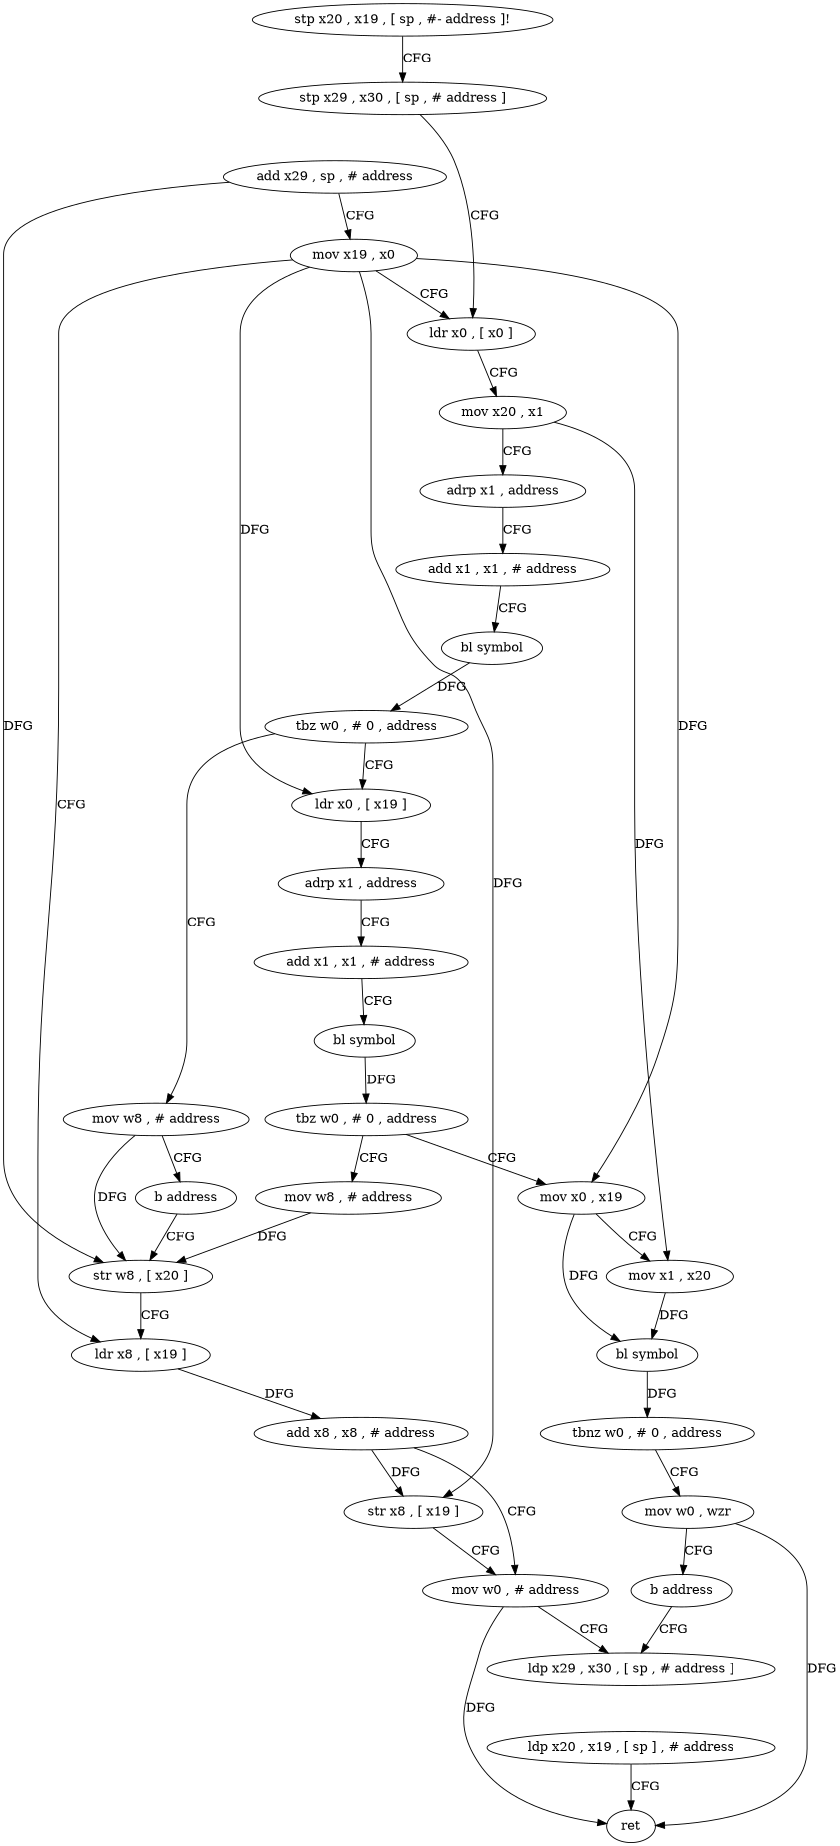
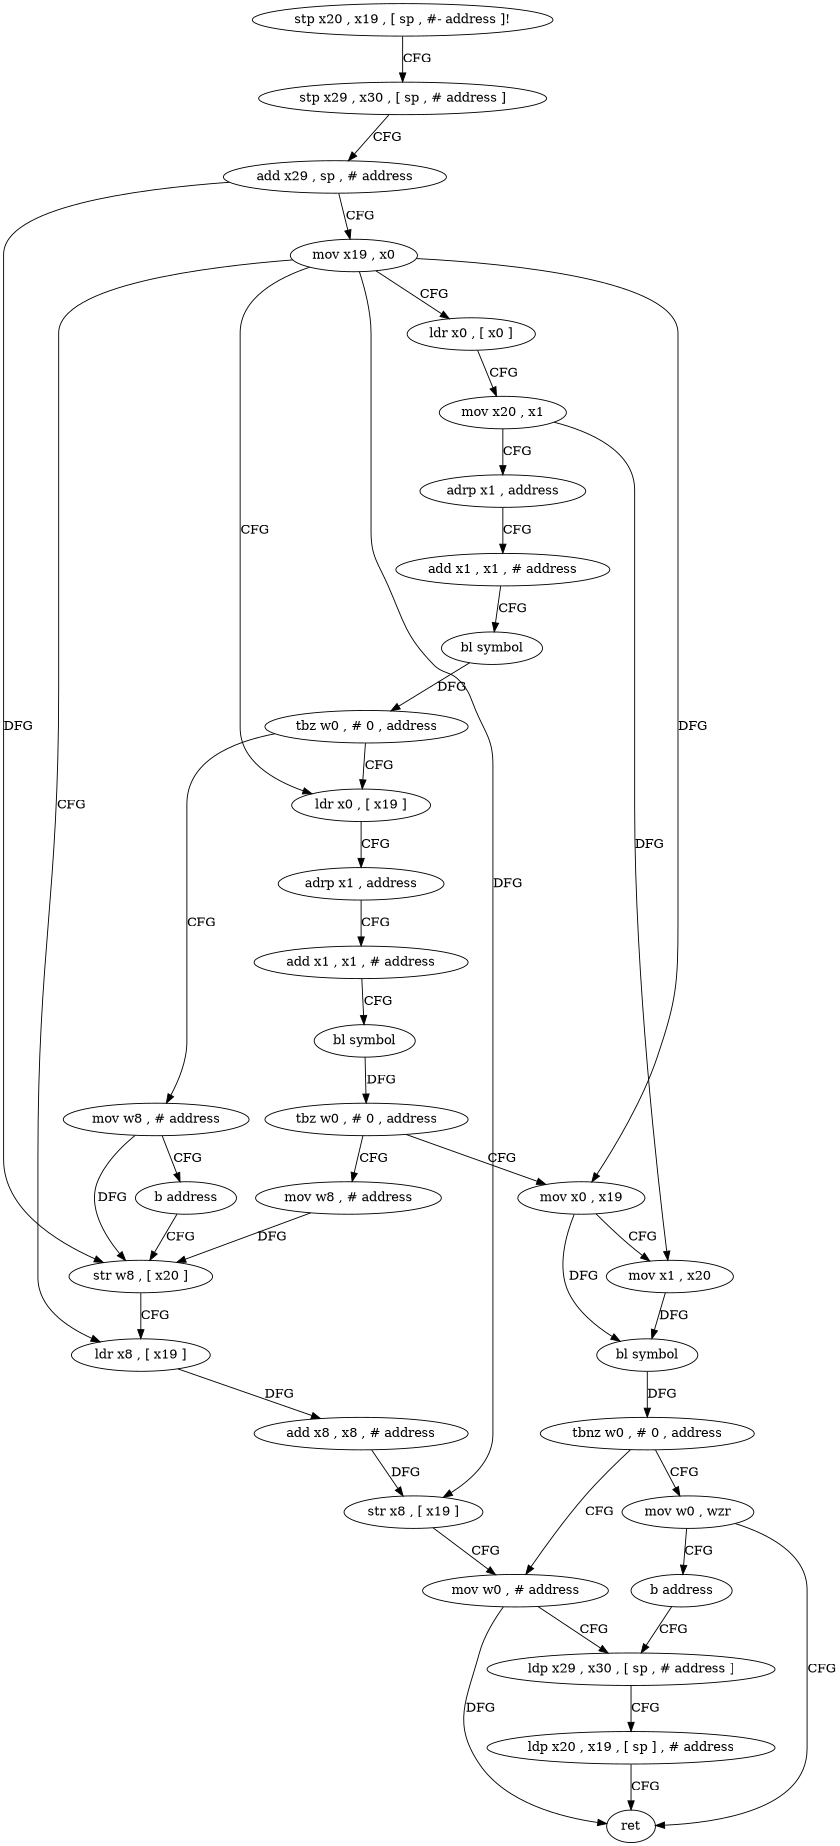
edge "stp x29 , x30 , [ sp , # address ]" -> "ldr x0 , [ x0 ]": now "stp x29 , x30 , [ sp , # address ]" -> "add x29 , sp , # address"
edge "mov x19 , x0" -> "ldr x0 , [ x19 ]": label "DFG" -> "CFG"
edge "add x8 , x8 , # address" -> "mov w0 , # address": now "tbnz w0 , # 0 , address" -> "mov w0 , # address"
edge "mov w0 , wzr" -> "ret": label "DFG" -> "CFG"
edge "ldp x29 , x30 , [ sp , # address ]" -> "ldp x20 , x19 , [ sp ] , # address": added, label "CFG"
